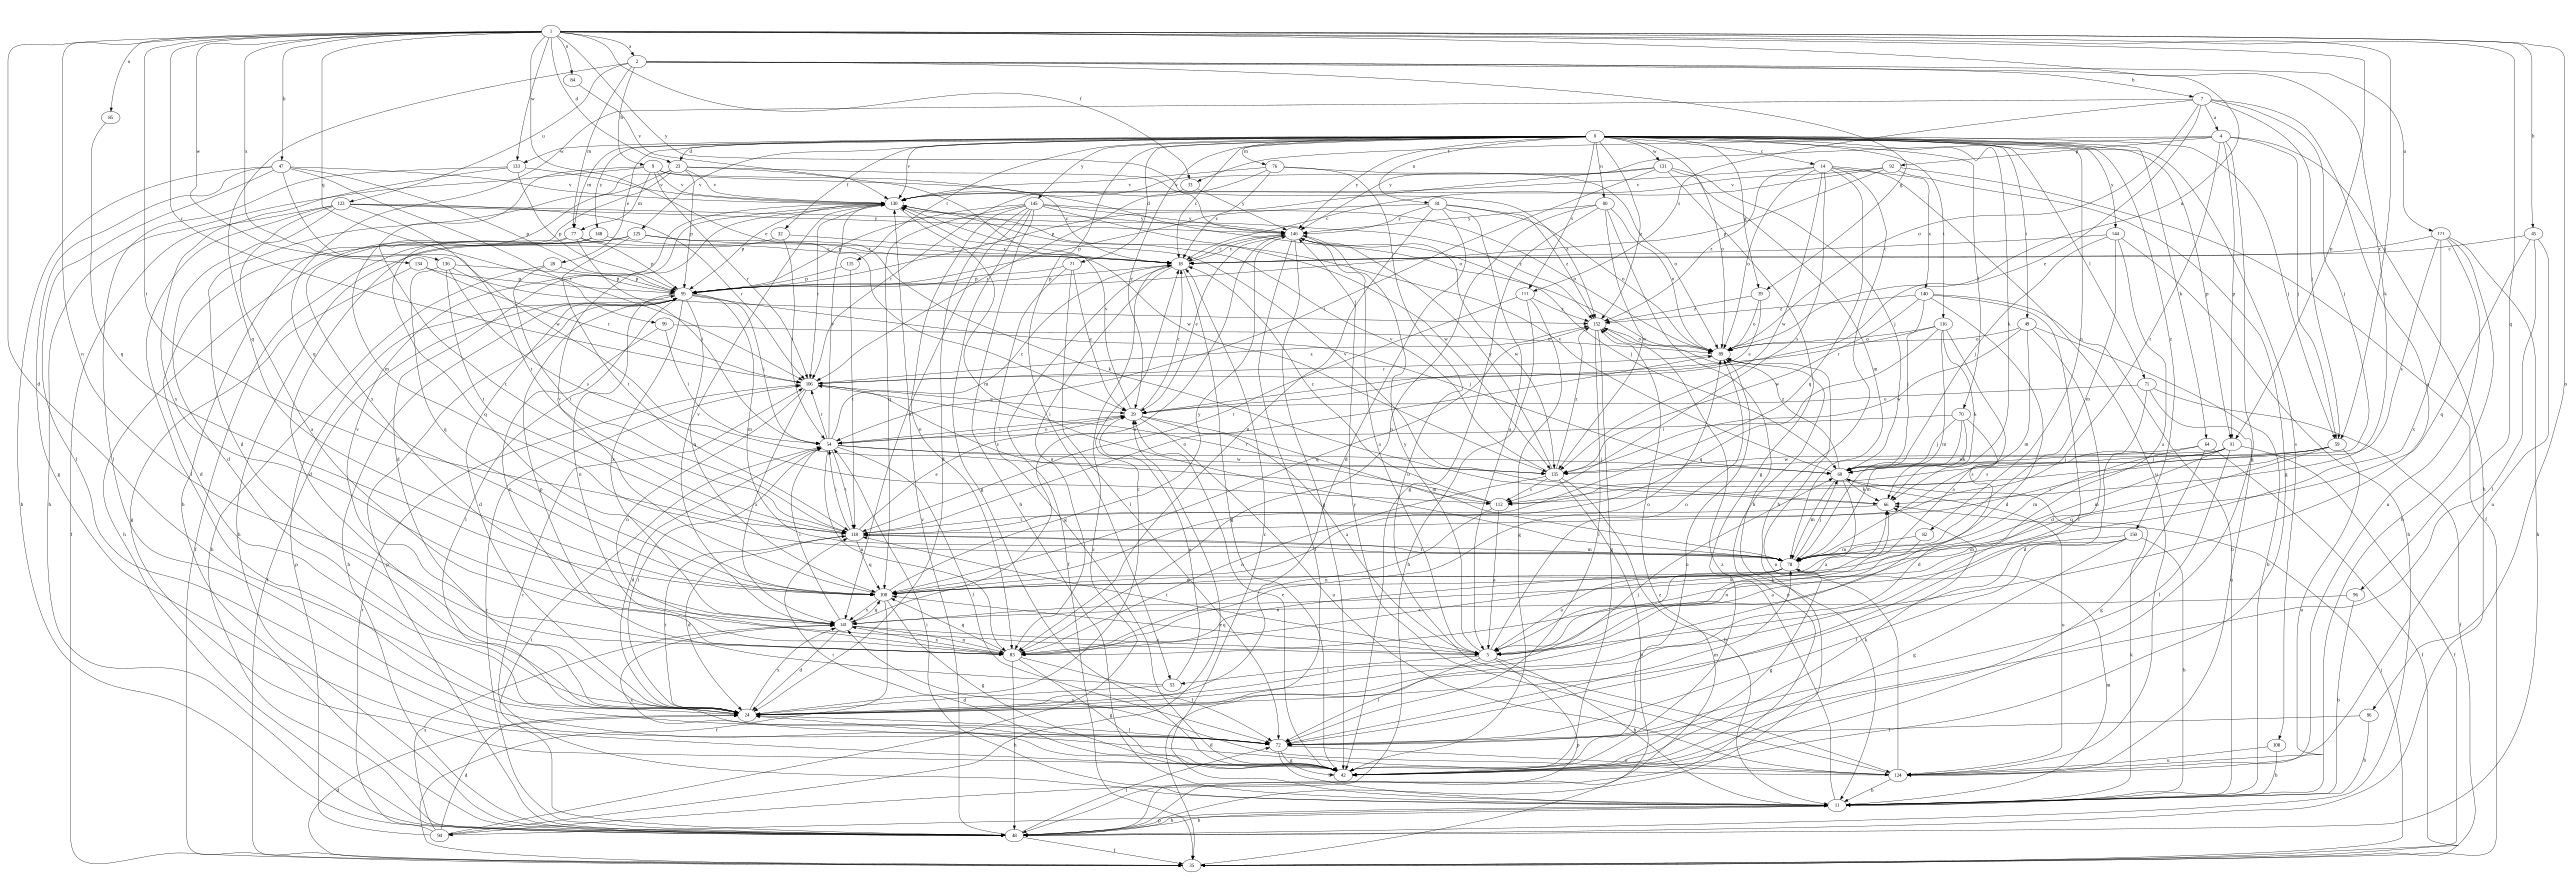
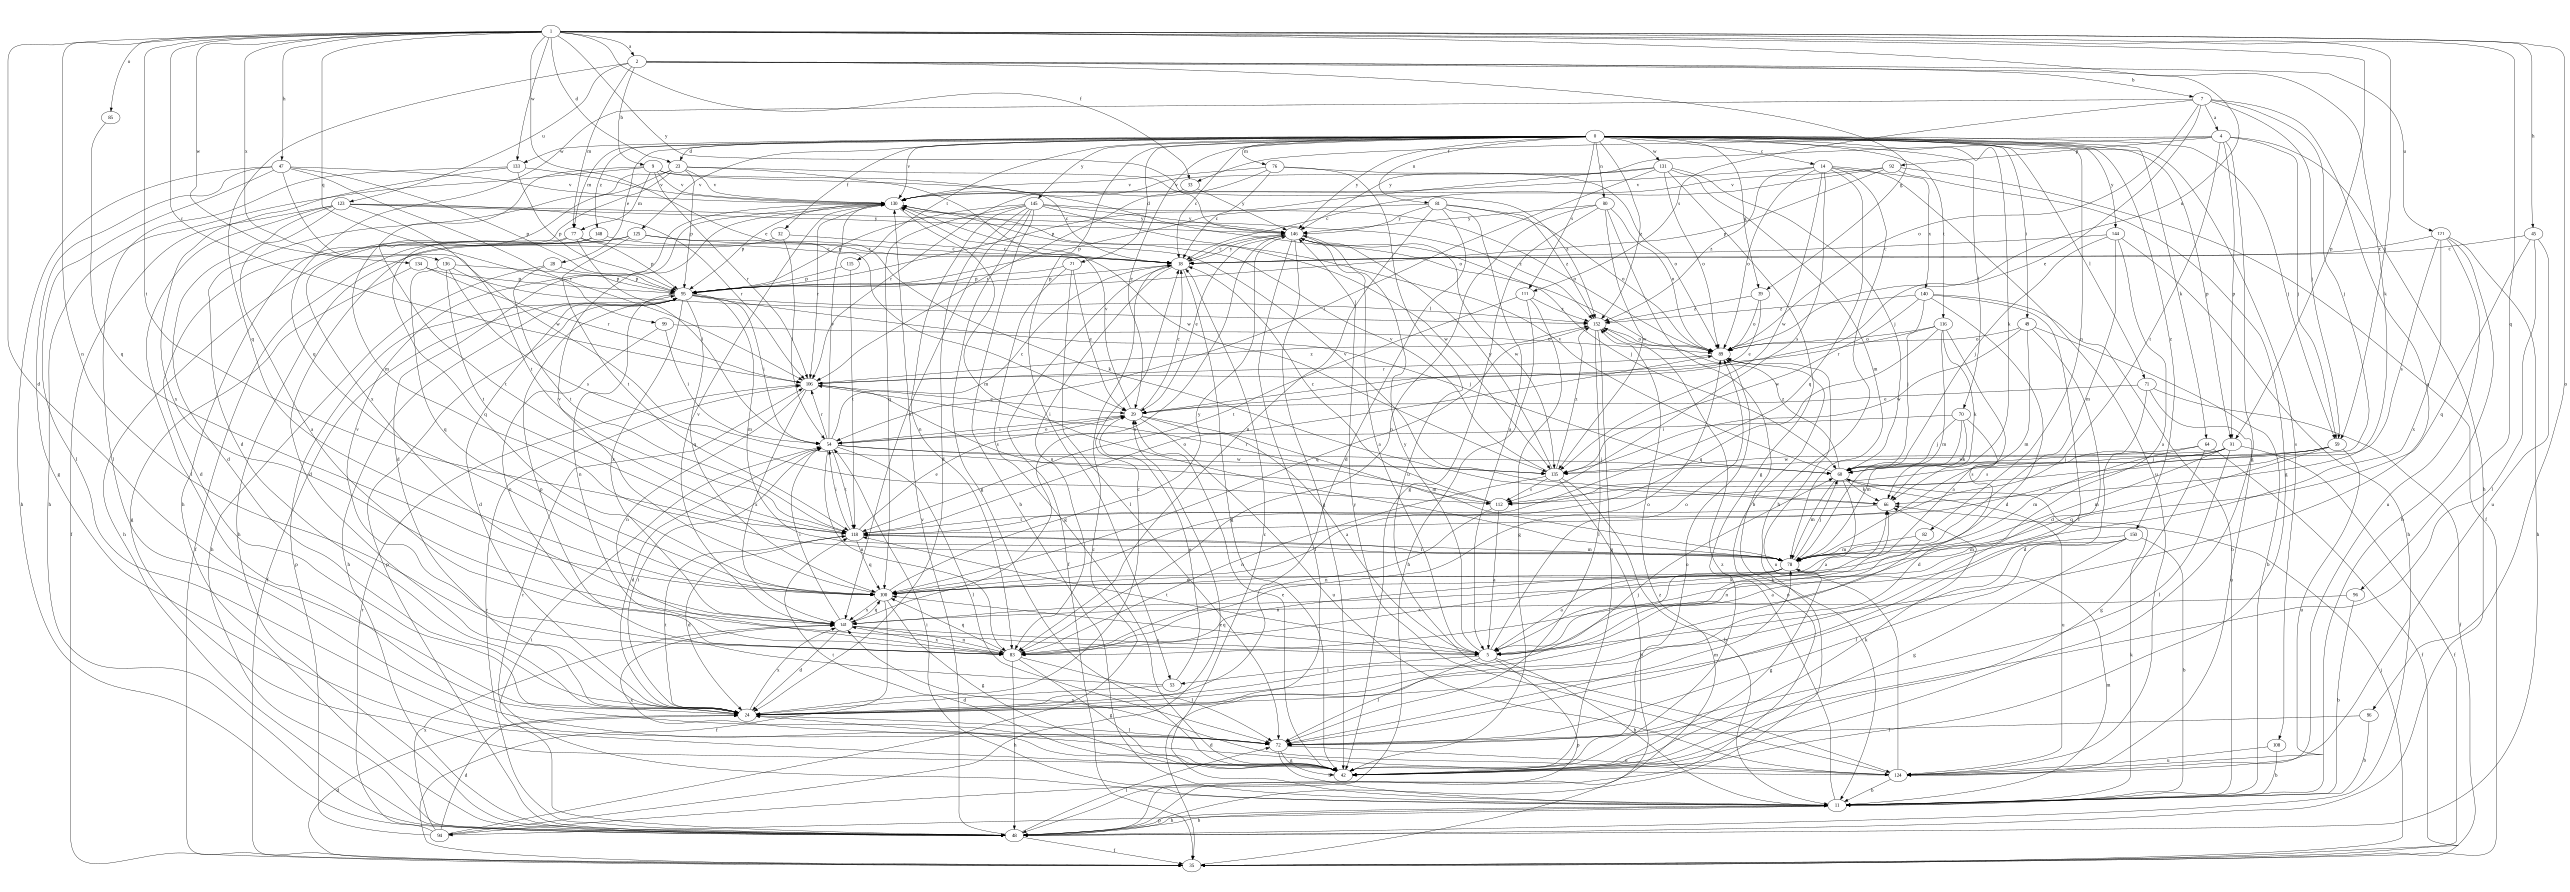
node "84": removed
edge "0" -> "89": now "131" -> "89"
edge "95" -> "72": now "95" -> "152"
